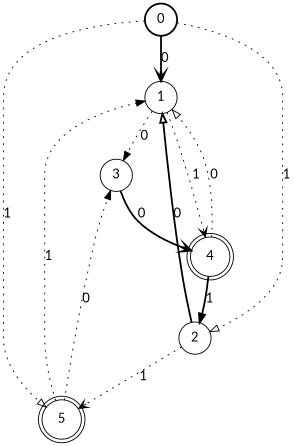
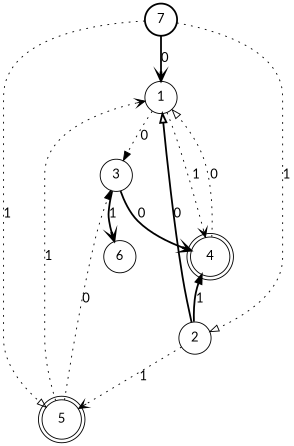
node "0": label "0" -> "7"
edge "5" -> "1": arrowhead normal -> vee
node "6": added
edge "4" -> "2": reversed
